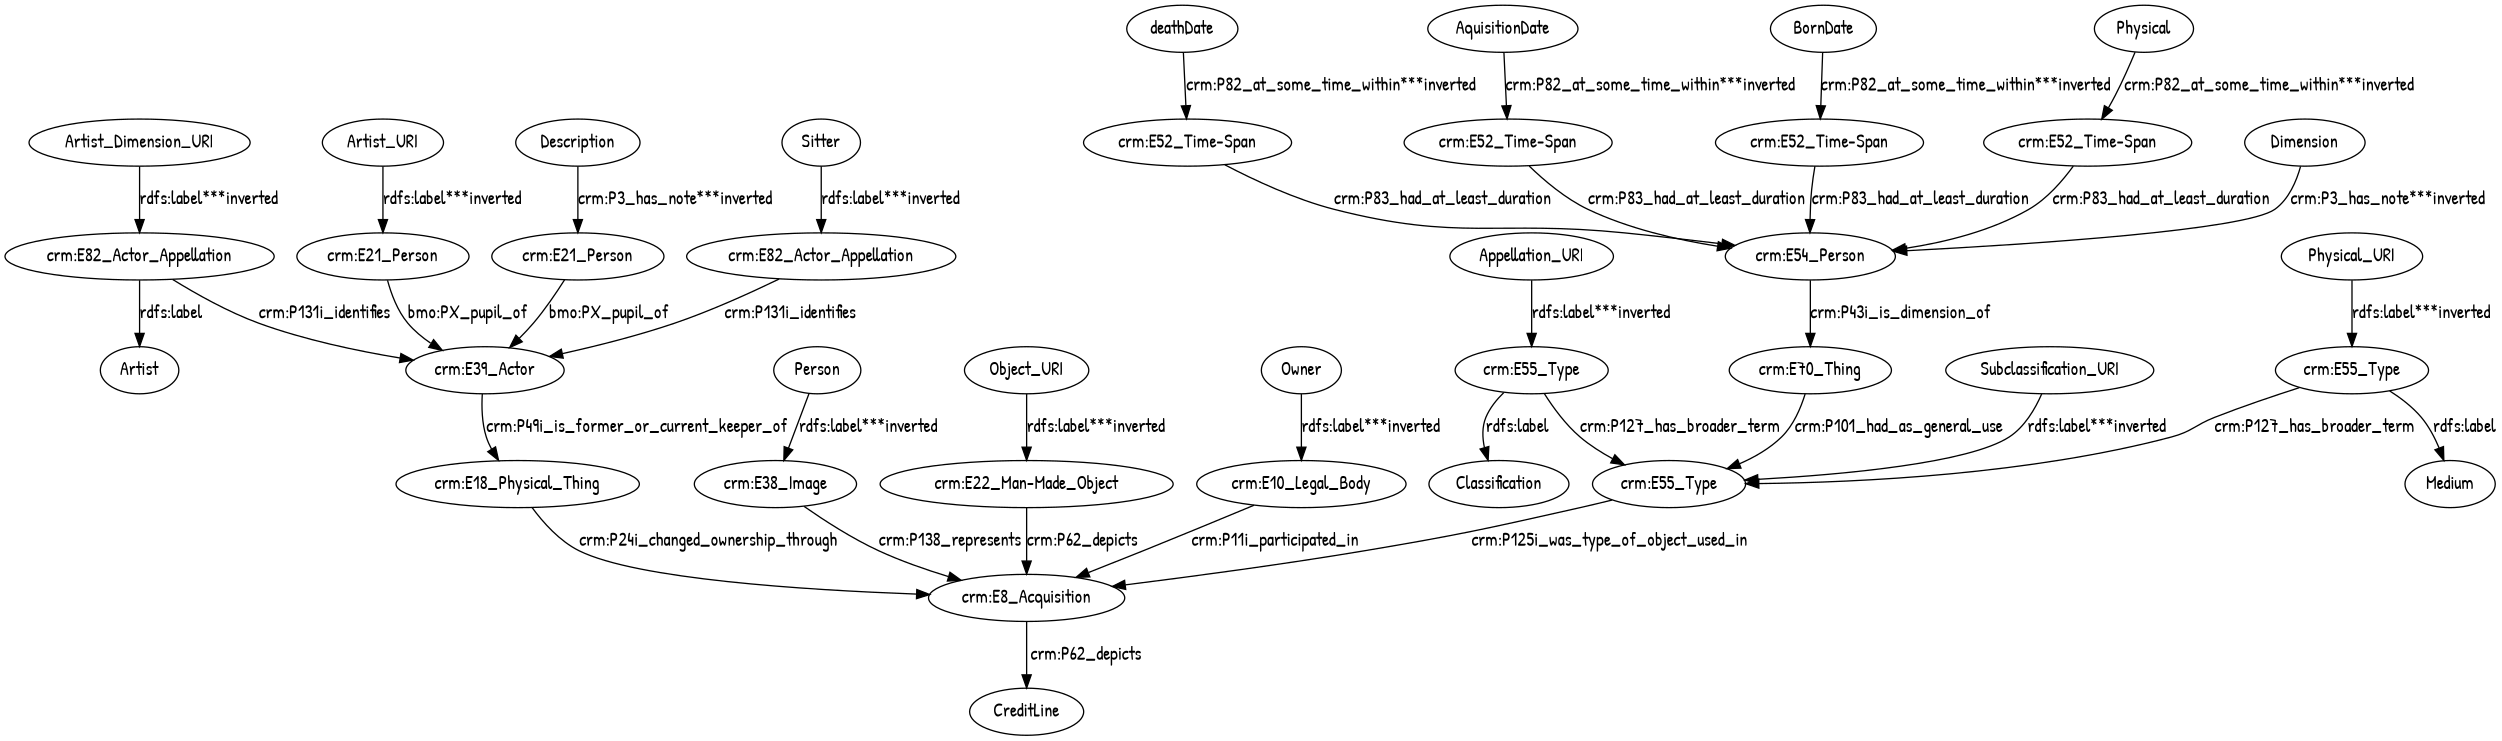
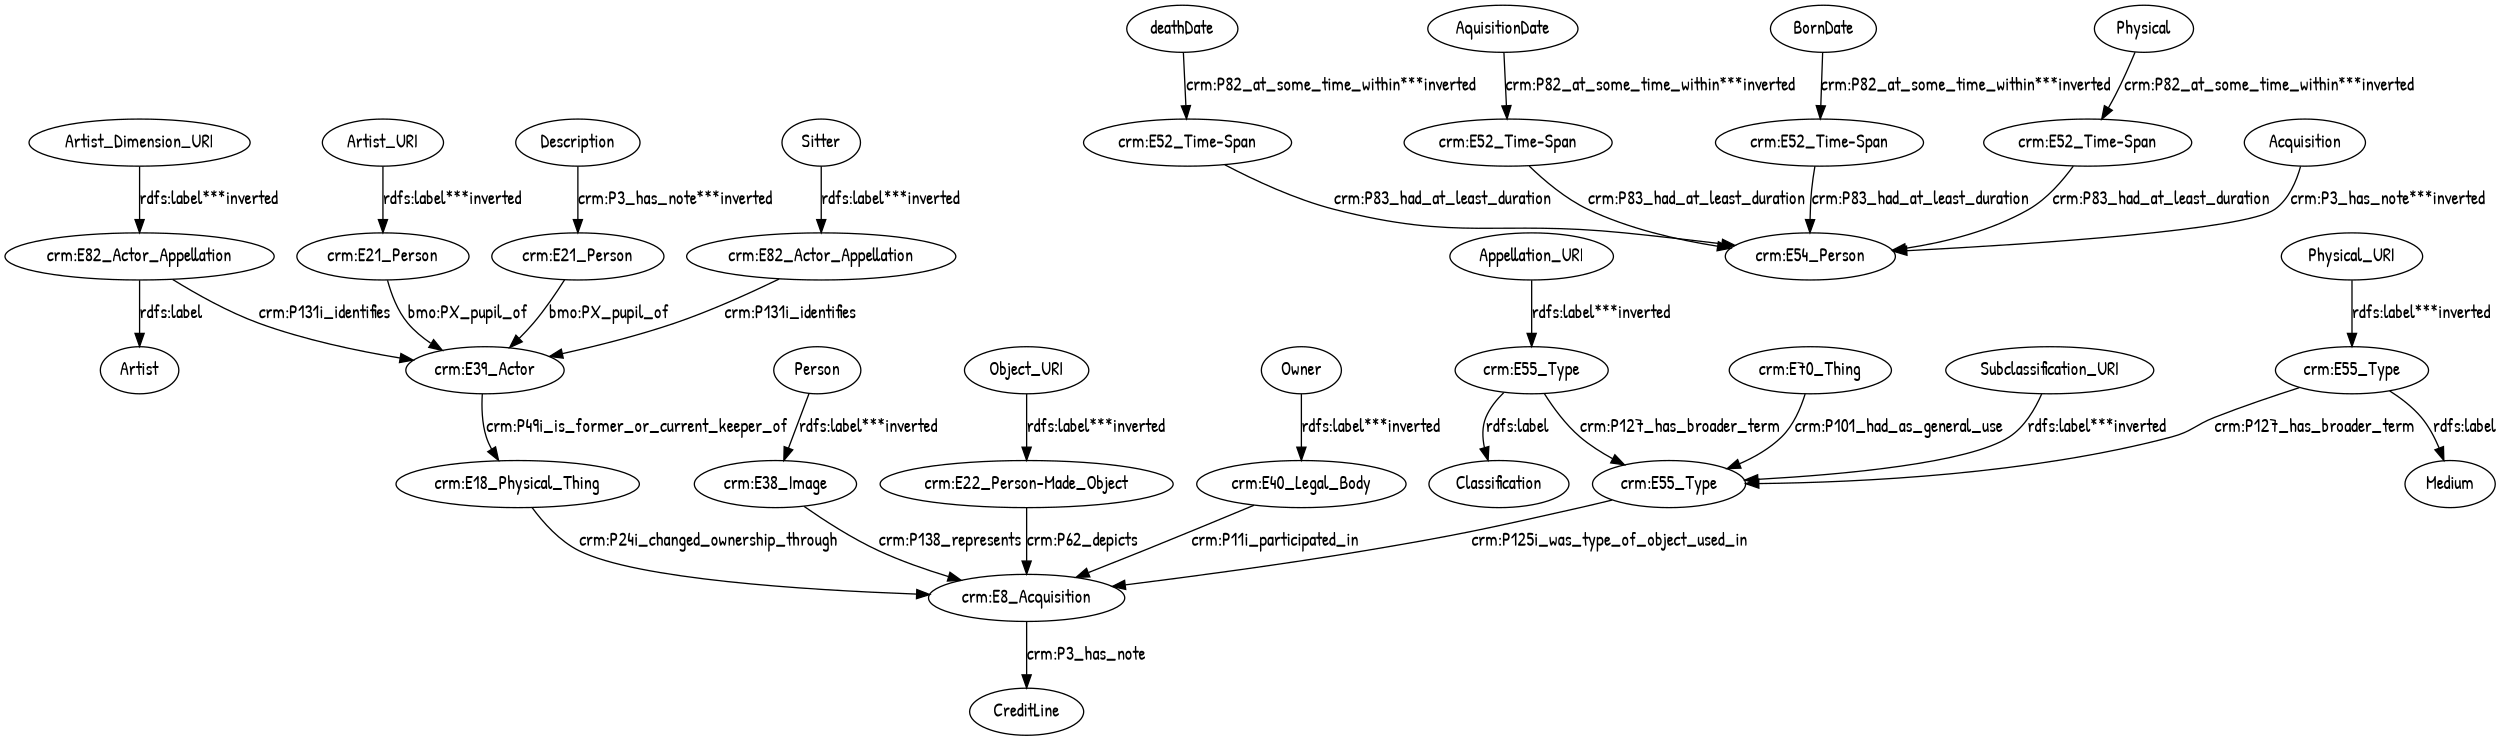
node "Dimension": label "Dimension" -> "Acquisition"
edge "crm:E54_Person" -> "crm:E70_Thing": removed, label "crm:P43i_is_dimension_of"
node "crm:E22_Man-Made_Object": label "crm:E22_Man-Made_Object" -> "crm:E22_Person-Made_Object"
node "crm:E10_Legal_Body": label "crm:E10_Legal_Body" -> "crm:E40_Legal_Body"
edge "crm:E8_Acquisition" -> "CreditLine": label "crm:P62_depicts" -> "crm:P3_has_note"
